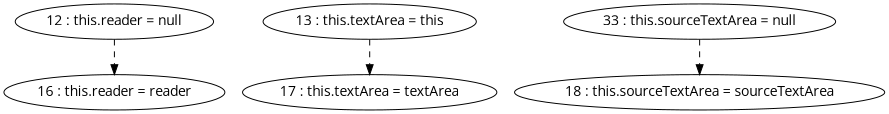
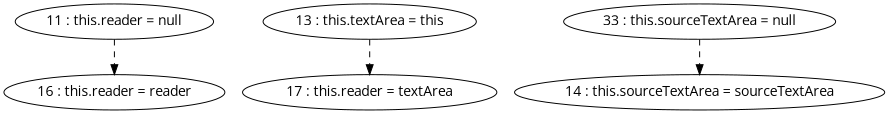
node "12 : this.reader = null": label "12 : this.reader = null" -> "11 : this.reader = null"
node "17 : this.textArea = textArea": label "17 : this.textArea = textArea" -> "17 : this.reader = textArea"
node "18 : this.sourceTextArea = sourceTextArea": label "18 : this.sourceTextArea = sourceTextArea" -> "14 : this.sourceTextArea = sourceTextArea"
